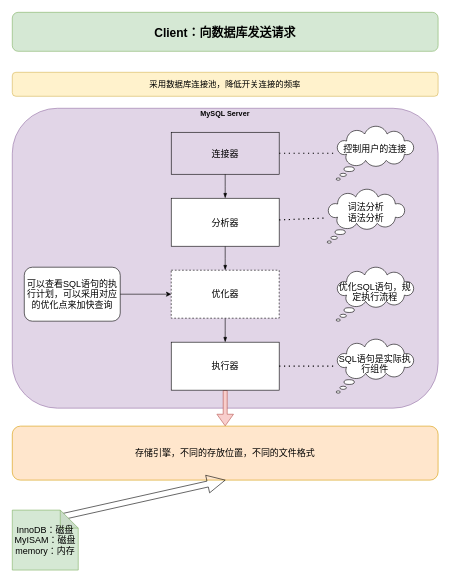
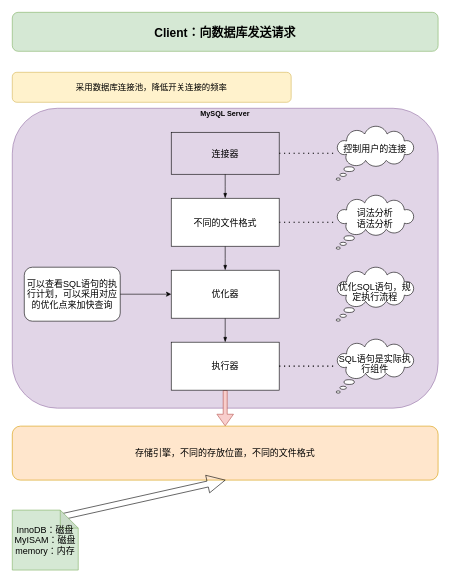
node "采用数据库连接池，降低开关连接的频率": size 426x24 -> 279x30
node "词法分析 语法分析": moved (366, 216) -> (375, 222)
node "分析器": label "分析器" -> "不同的文件格式"
node "优化器": style dashed -> solid
